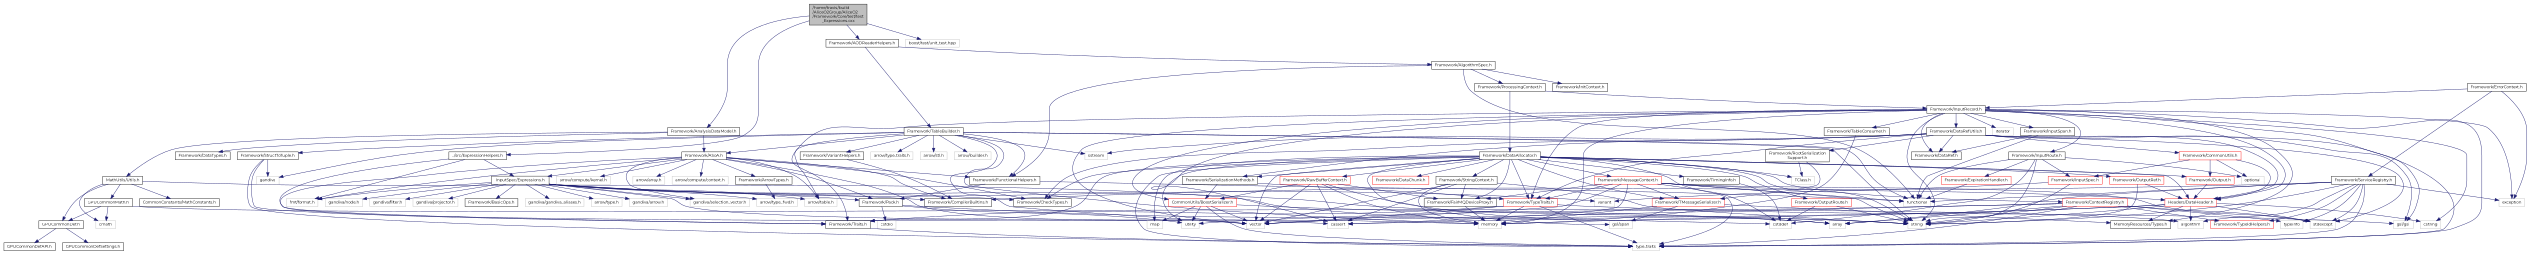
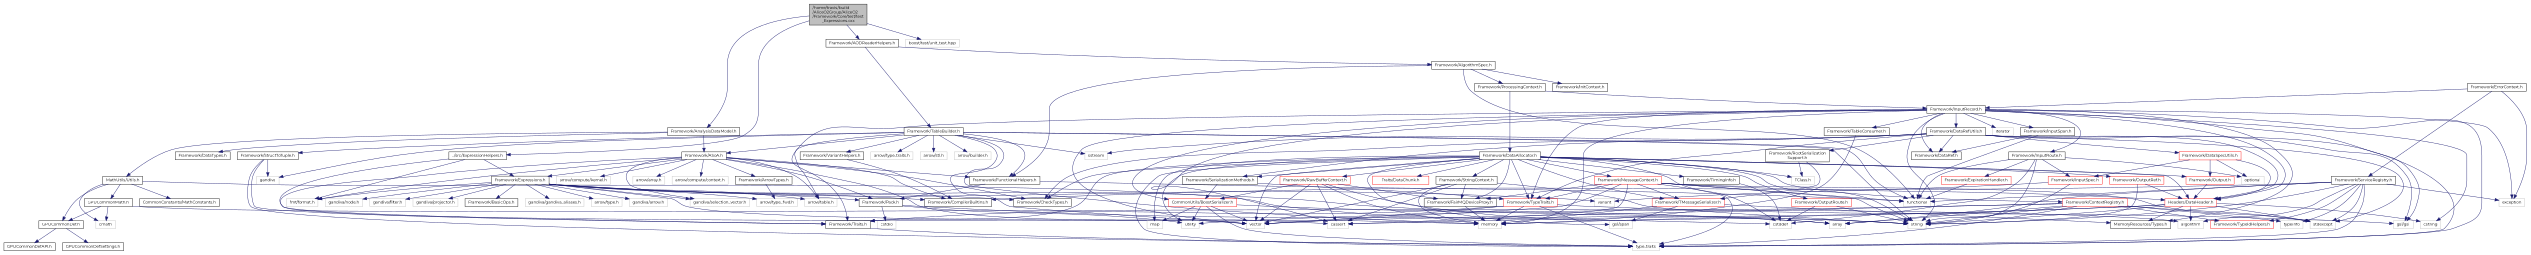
node "Framework/CommonUtils.h": label "Framework/CommonUtils.h" -> "Framework/DataSpecUtils.h"
node "InputSpec/Expressions.h": label "InputSpec/Expressions.h" -> "Framework/Expressions.h"
node "Framework/DataChunk.h": label "Framework/DataChunk.h" -> "Traits/DataChunk.h"
